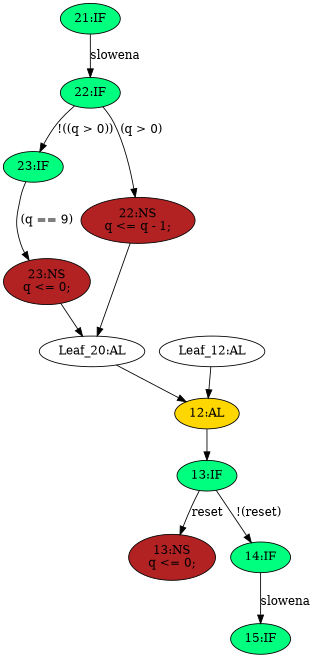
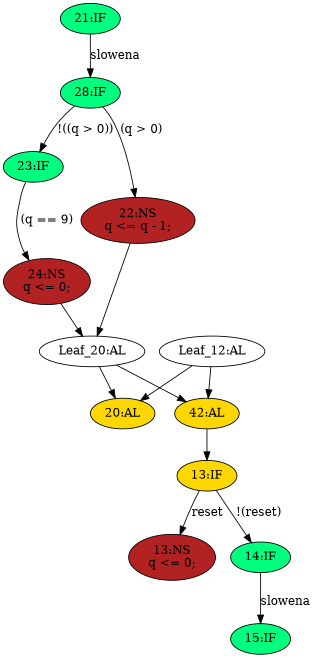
node "22:IF": label "22:IF" -> "28:IF"
node "23:NS q <= 0;": label "23:NS q <= 0;" -> "24:NS q <= 0;"
node "20:AL": added
node "12:AL": label "12:AL" -> "42:AL"
node "13:IF": fillcolor springgreen -> gold
